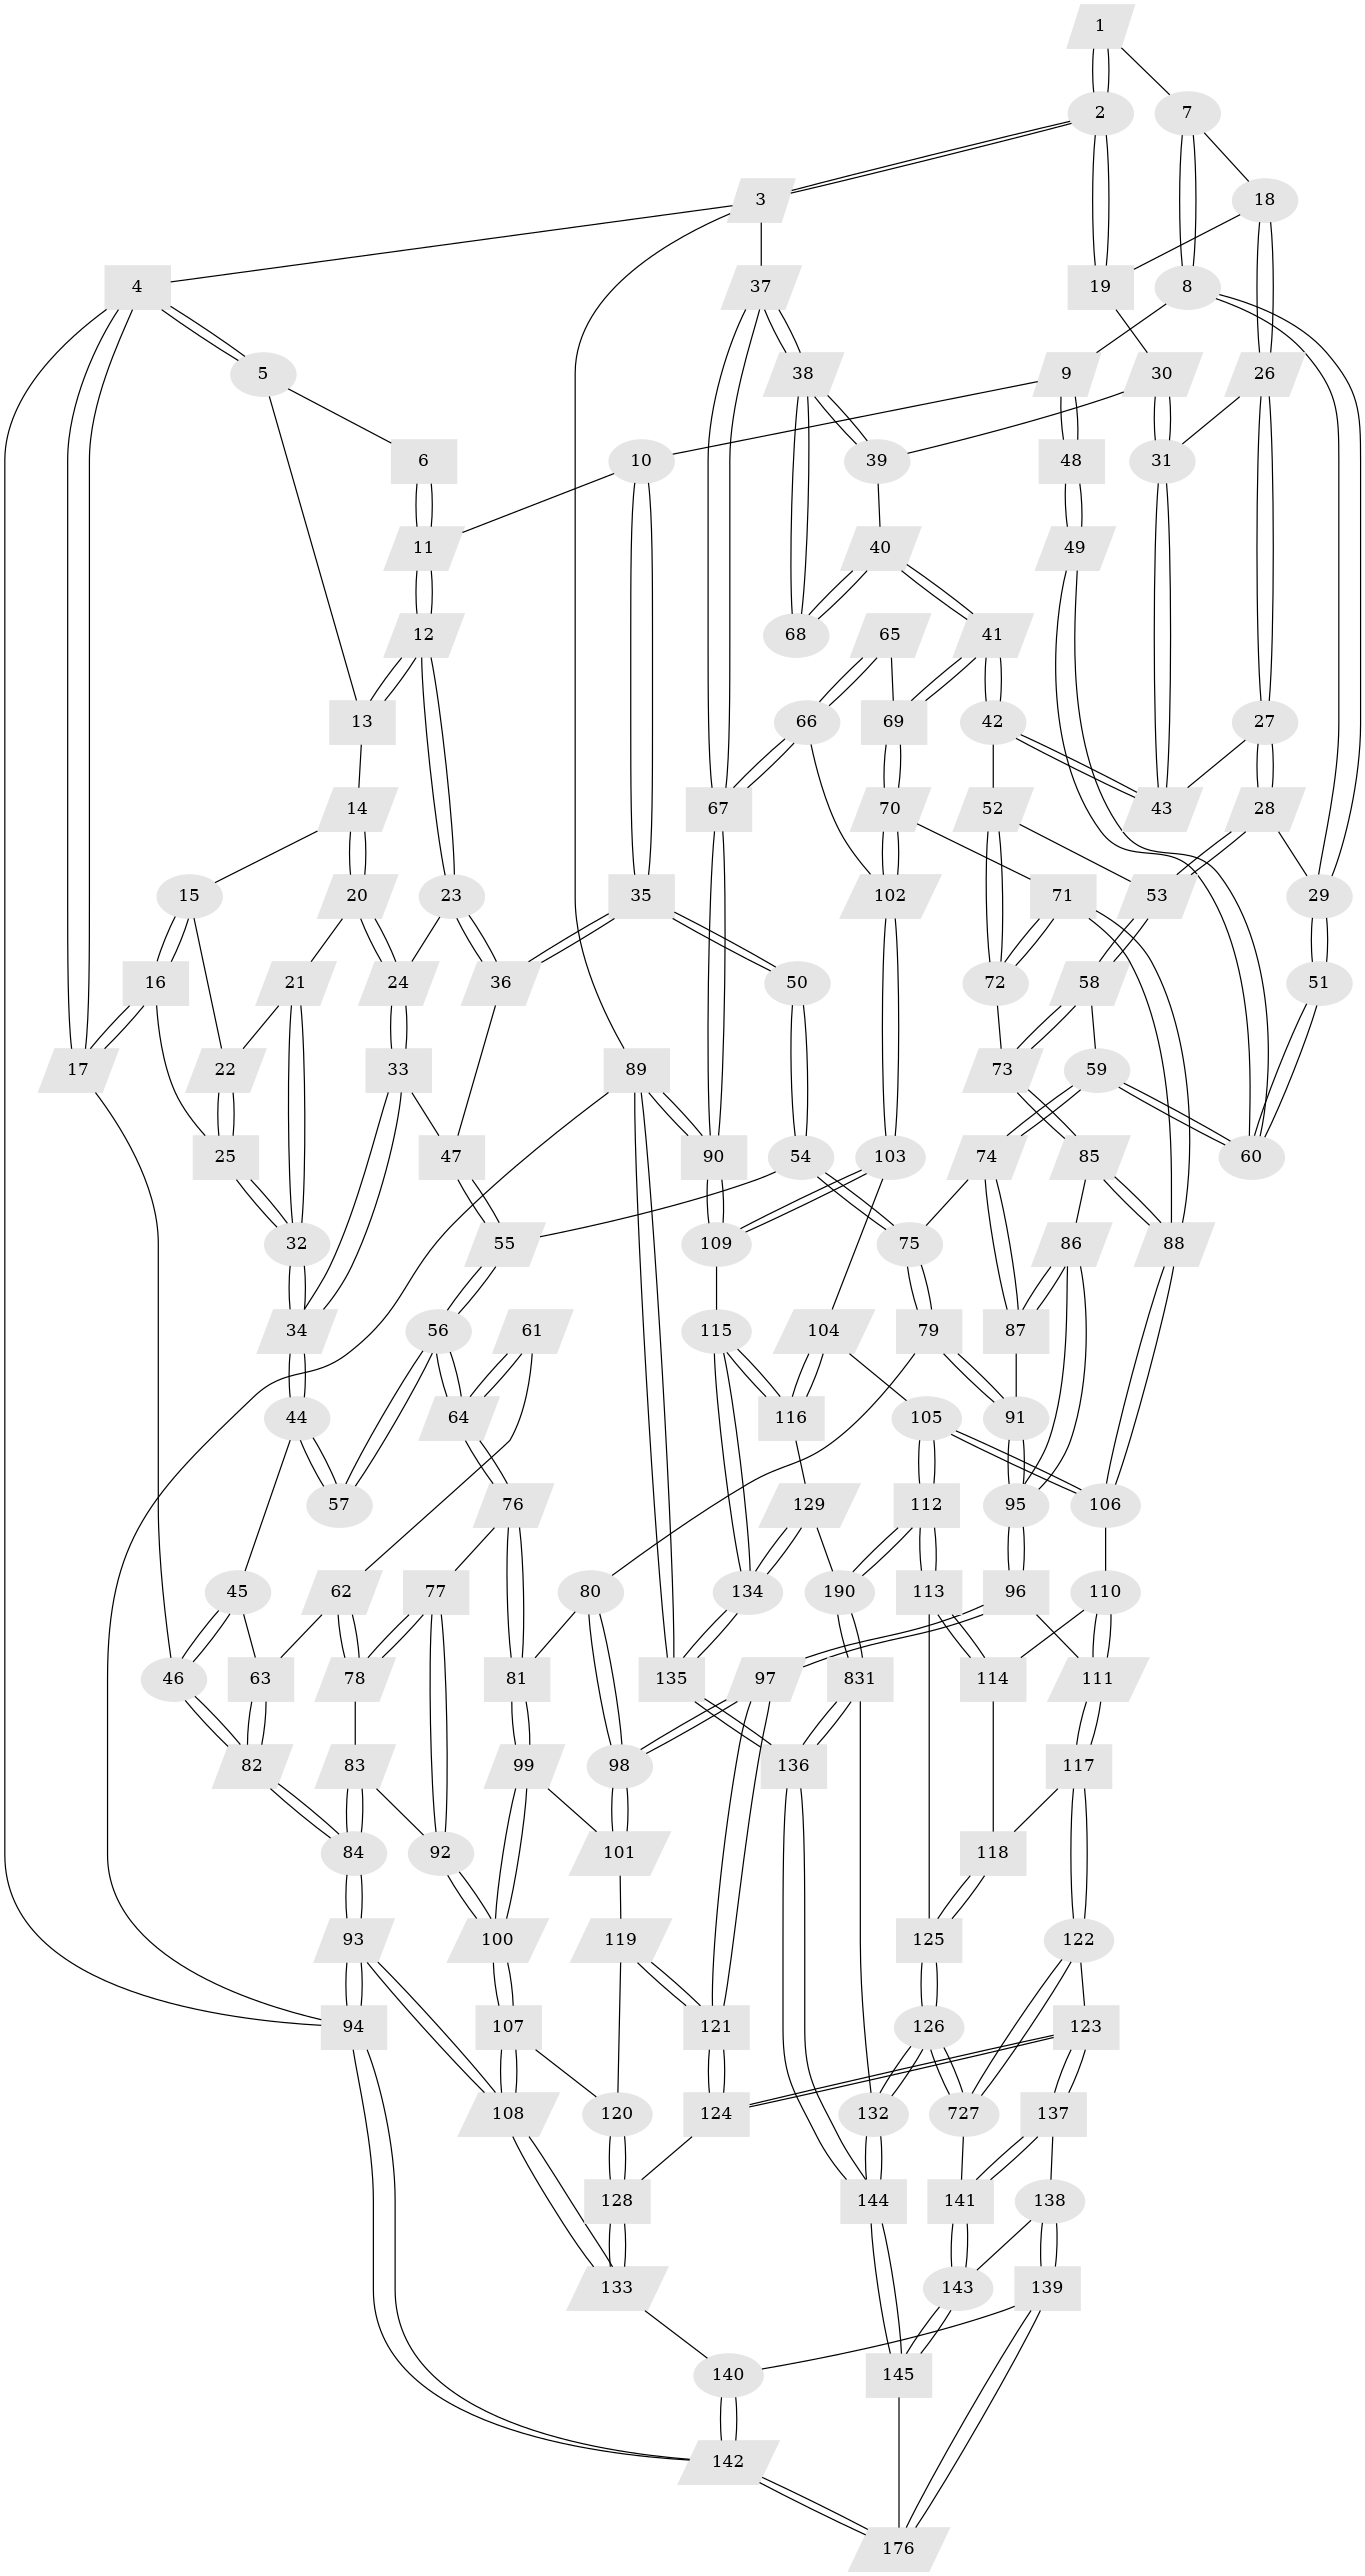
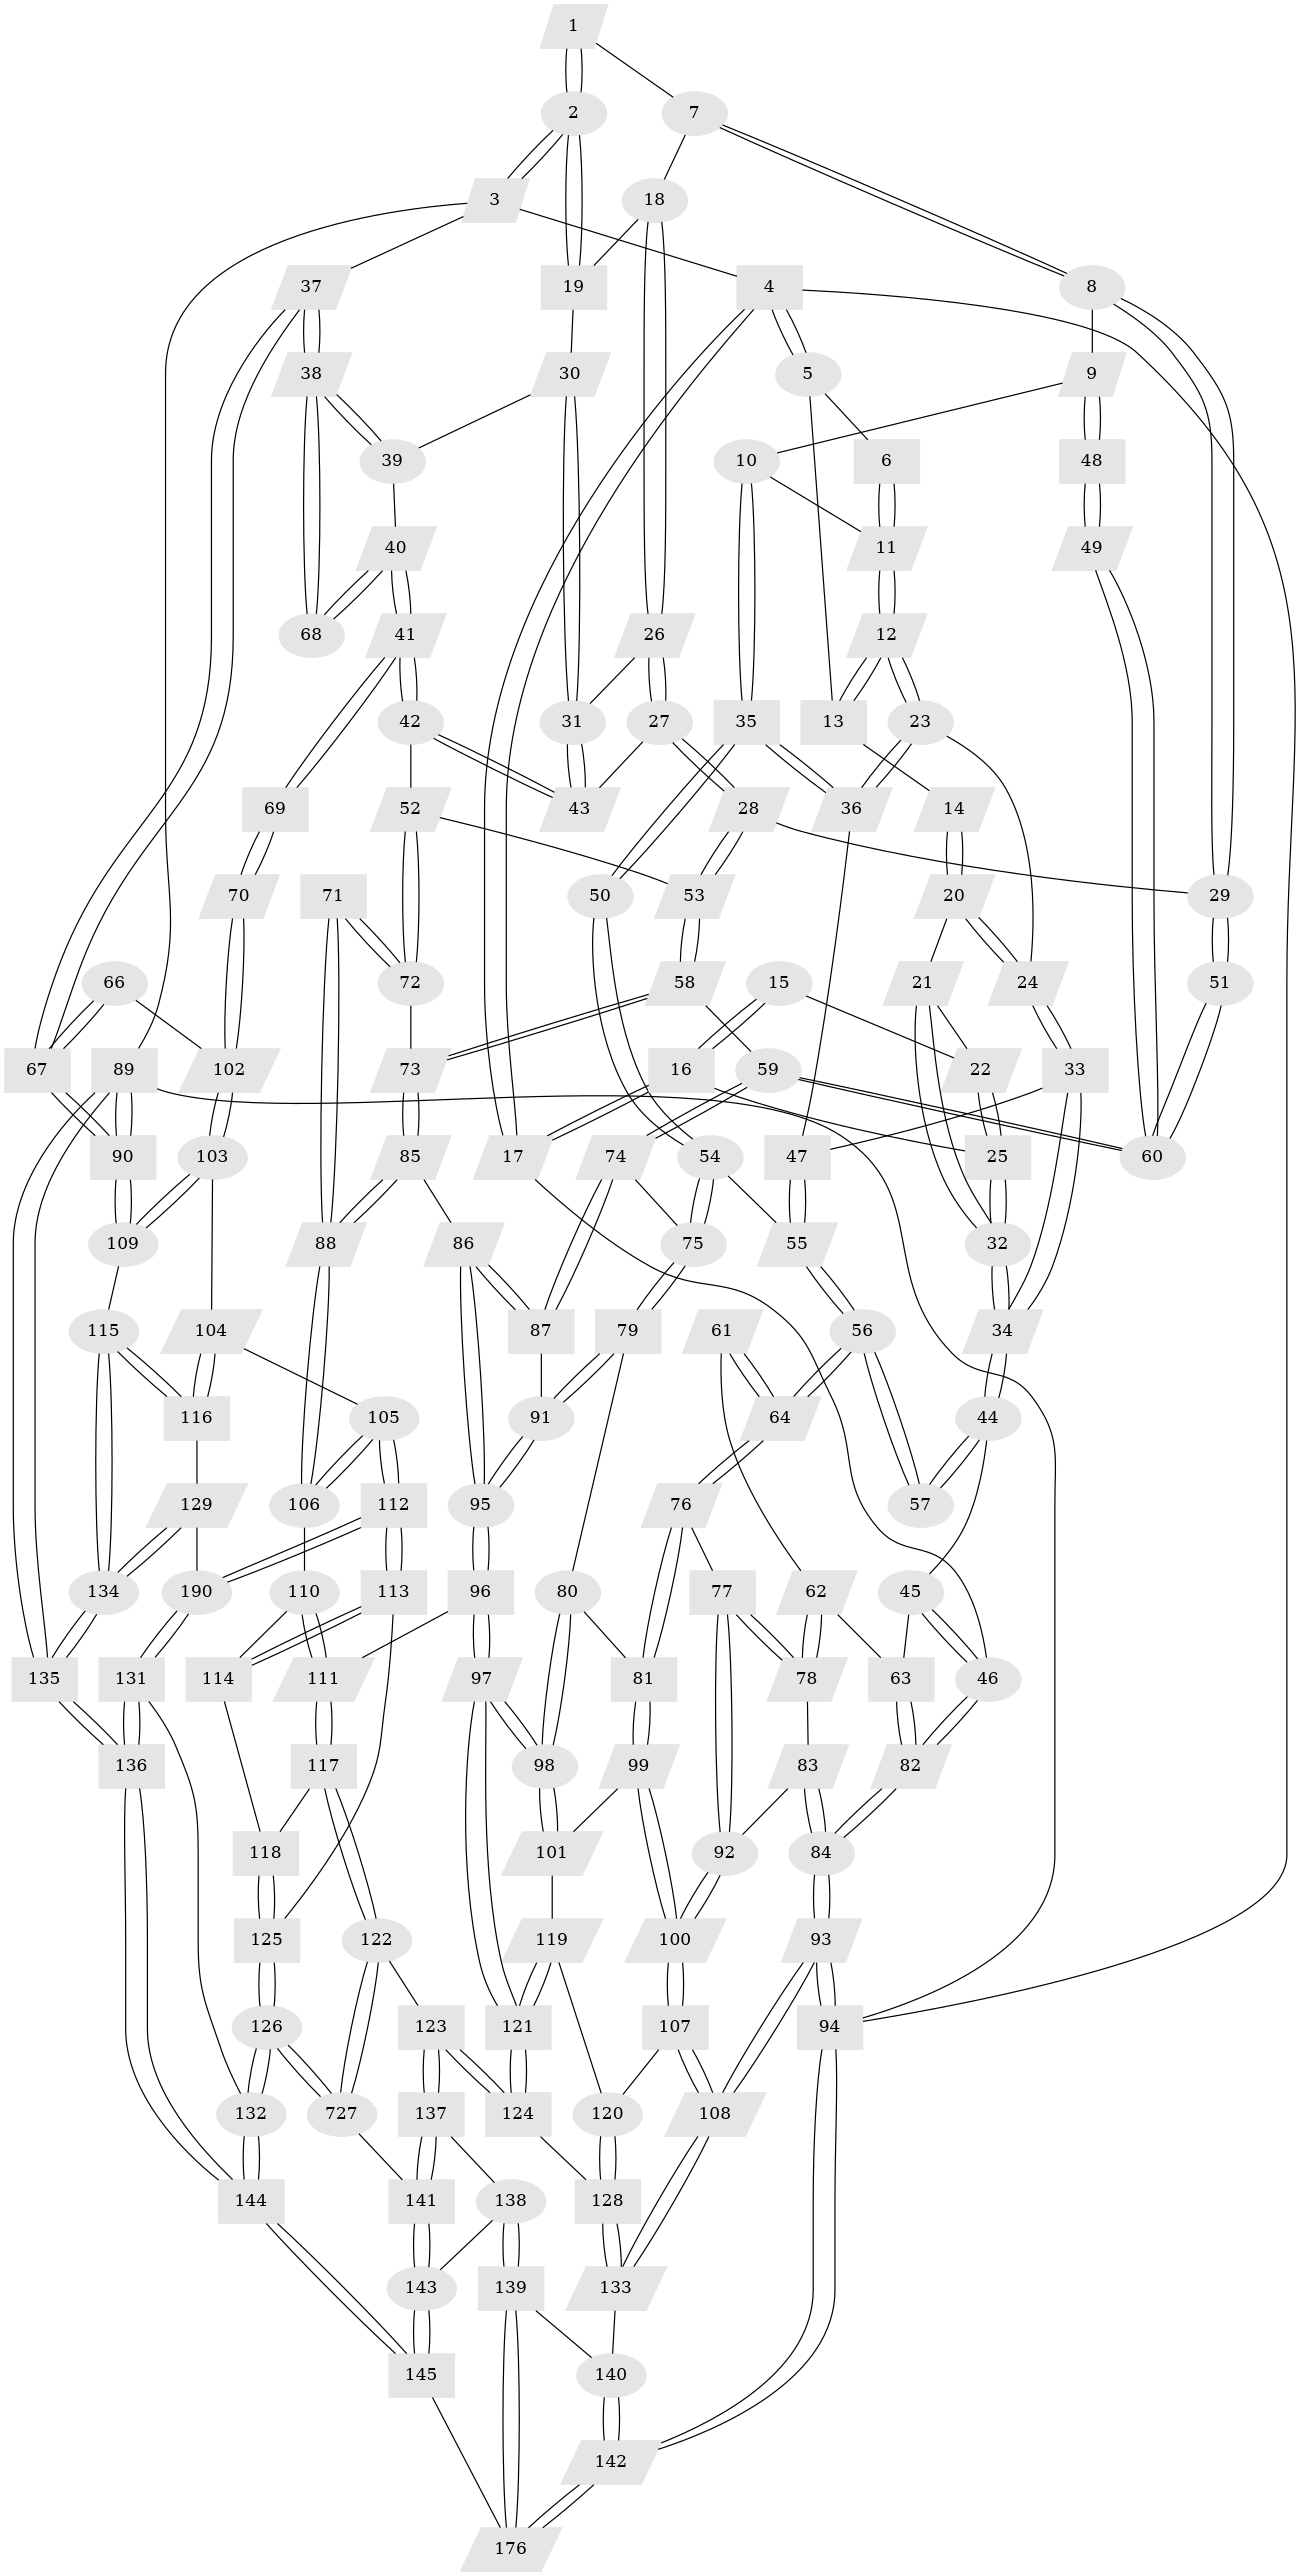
node "65": removed
edge "70" -- "71": removed
edge "14" -- "15": removed
node "831": label "831" -> "131"
